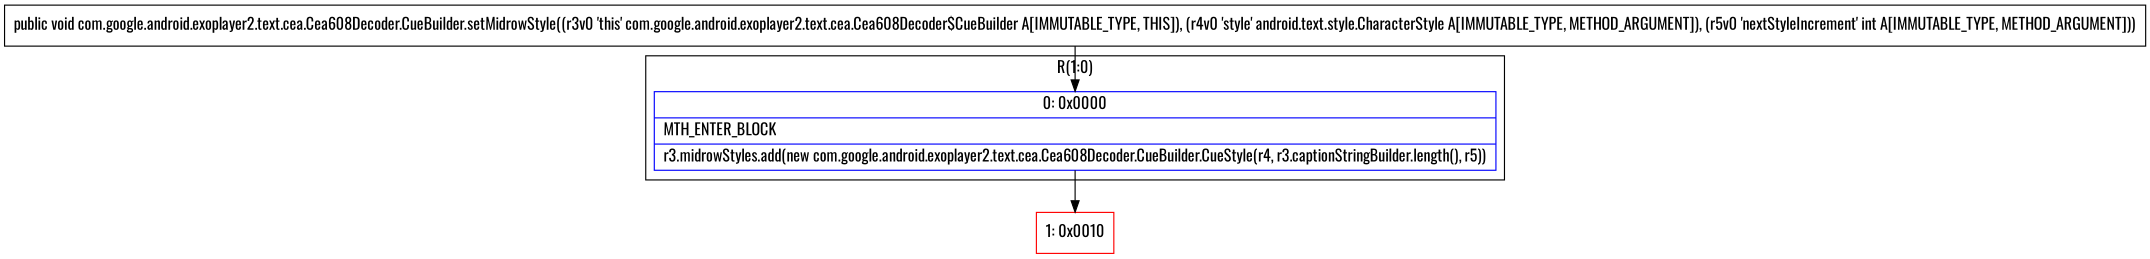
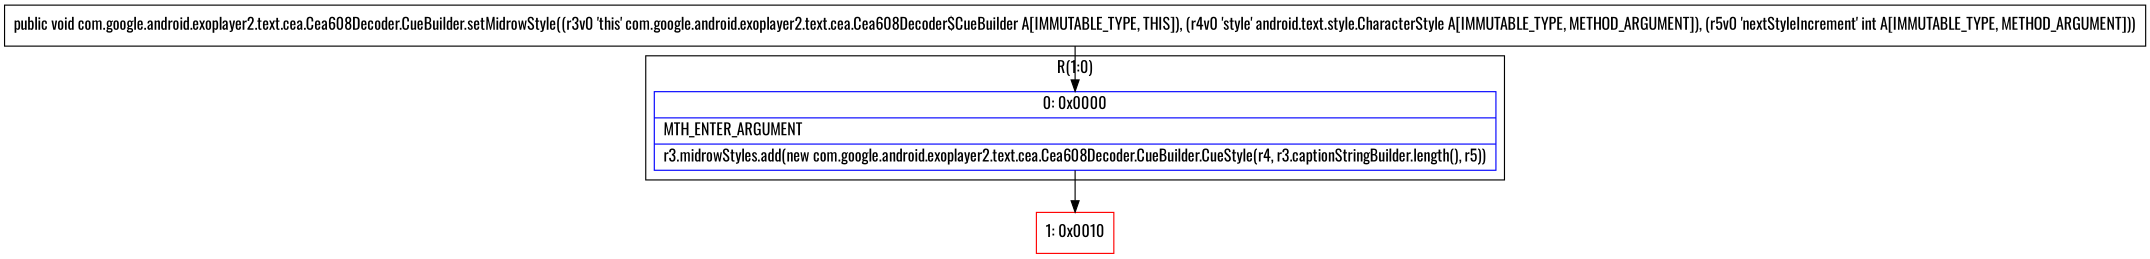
node "0: 0x0000": text "MTH_ENTER_BLOCK" -> "MTH_ENTER_ARGUMENT"
